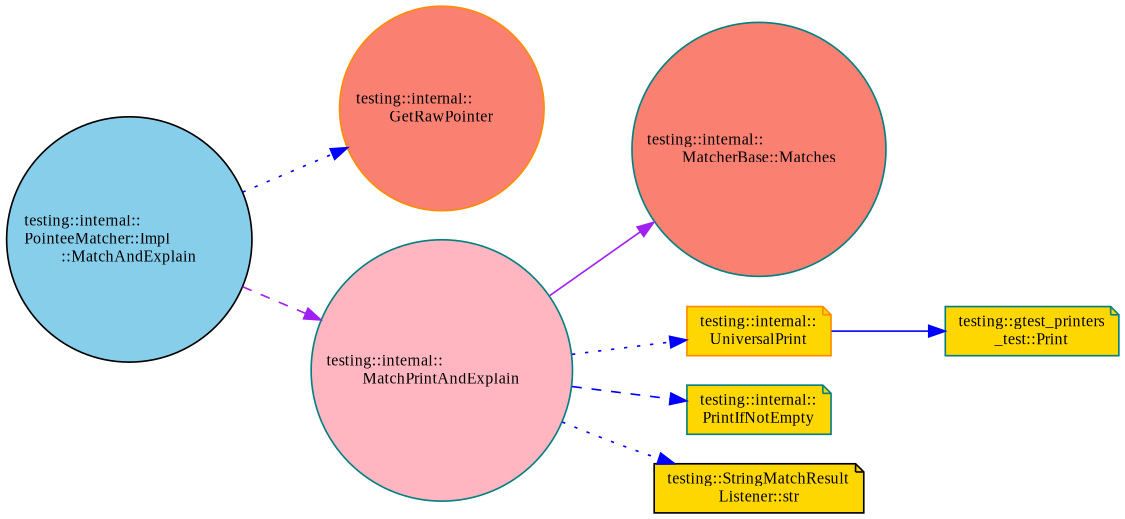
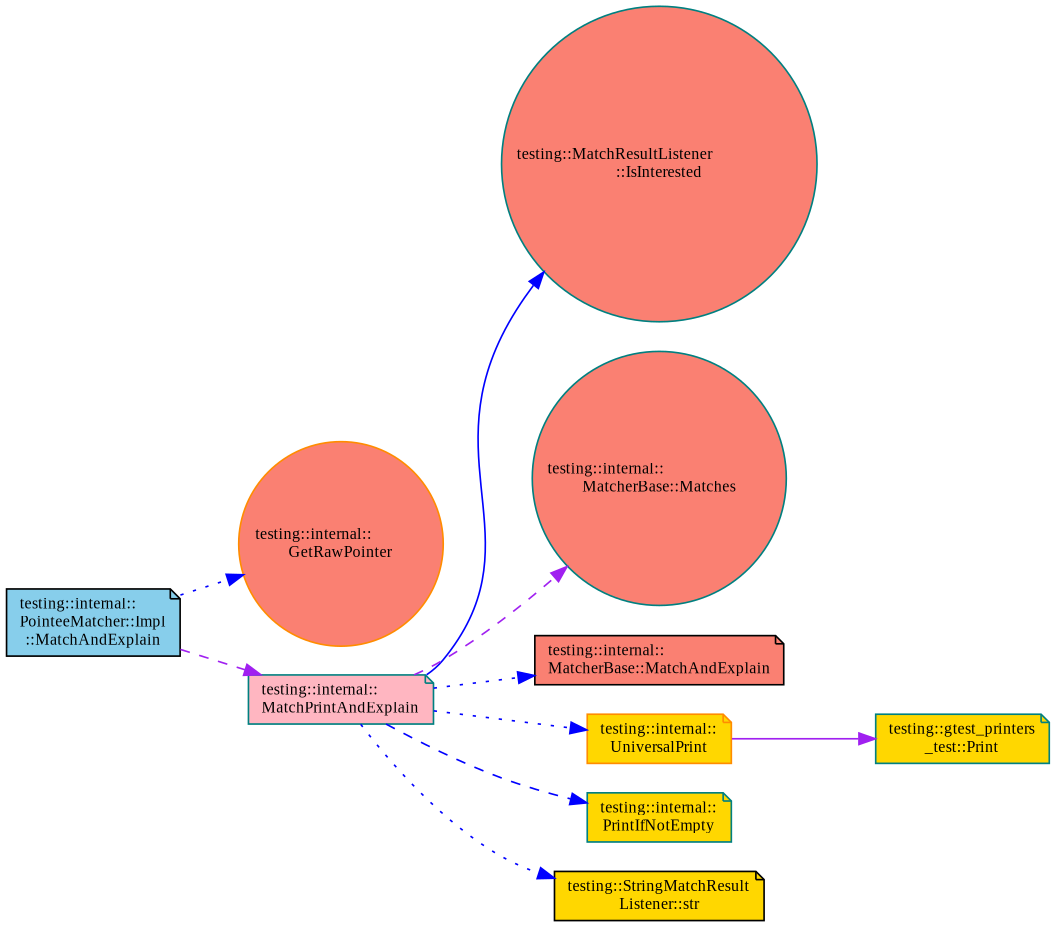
node "testing::MatchResultListener ::IsInterested": added
node "testing::internal:: PointeeMatcher::Impl ::MatchAndExplain": shape circle -> note
edge "testing::internal:: MatchPrintAndExplain" -> "testing::internal:: MatcherBase::Matches": style solid -> dashed
edge "testing::internal:: UniversalPrint" -> "testing::gtest_printers _test::Print": color blue -> purple
node "testing::internal:: MatchPrintAndExplain": shape circle -> note
node "testing::internal:: MatcherBase::MatchAndExplain": added
